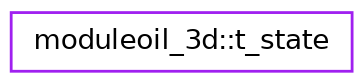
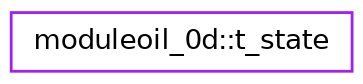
node "moduleoil_3d::t_state": label "moduleoil_3d::t_state" -> "moduleoil_0d::t_state"
